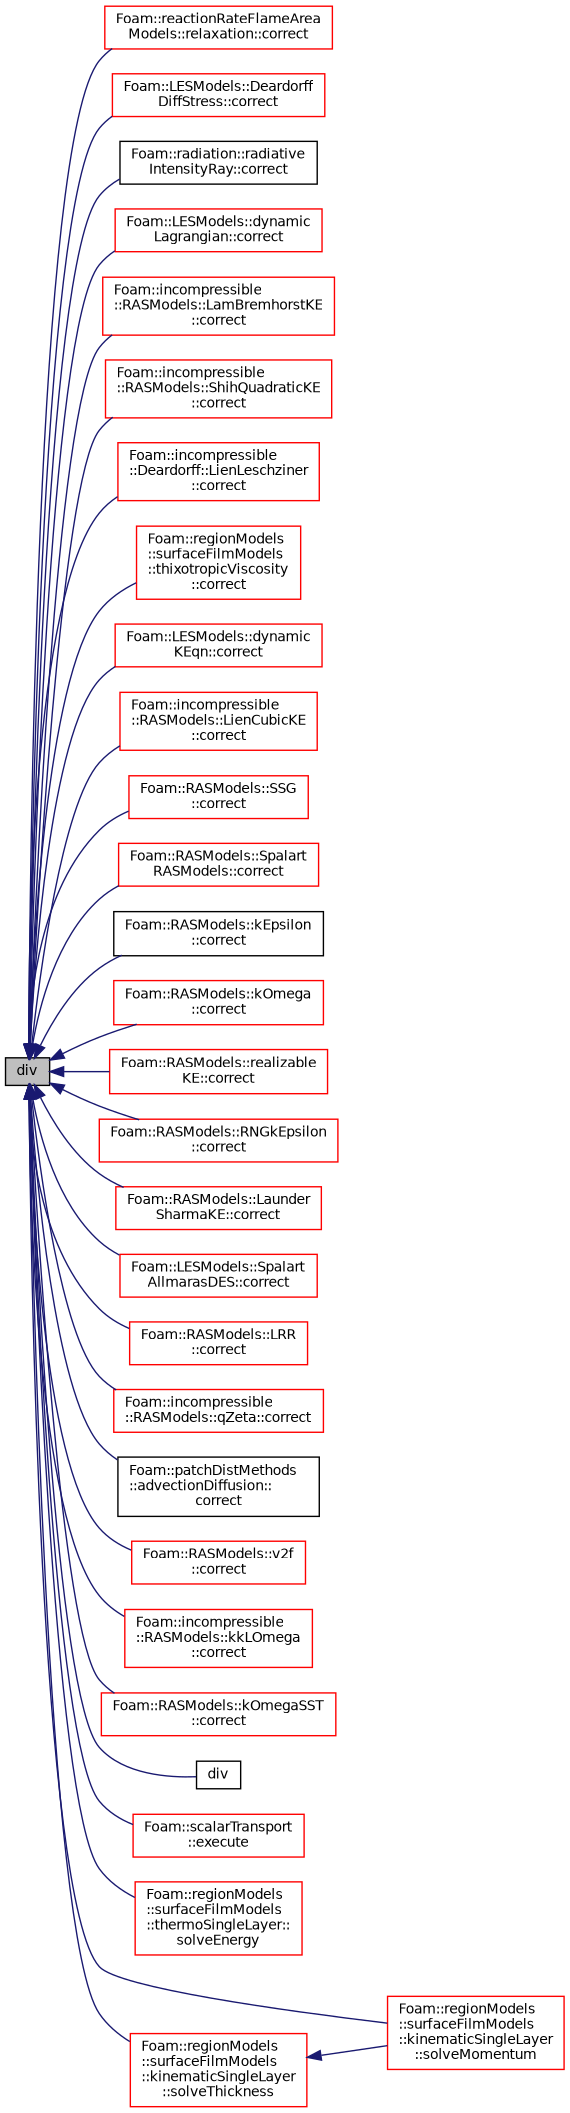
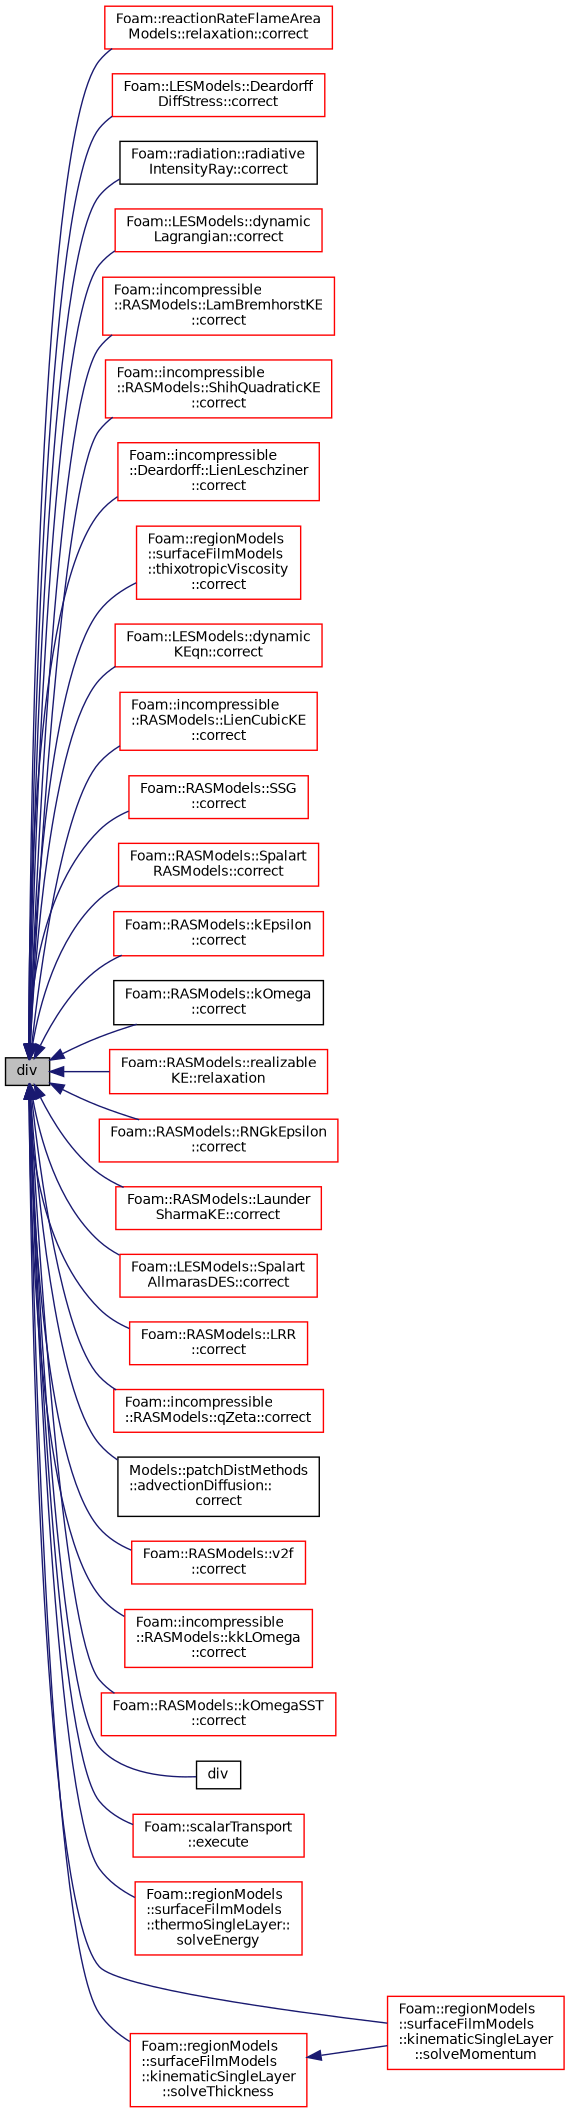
node "Foam::RASModels::kEpsilon ::correct": color black -> red
node "Foam::RASModels::kOmega ::correct": color red -> black
node "Foam::RASModels::realizable KE::correct": label "Foam::RASModels::realizable KE::correct" -> "Foam::RASModels::realizable KE::relaxation"
node "Foam::patchDistMethods ::advectionDiffusion:: correct": label "Foam::patchDistMethods ::advectionDiffusion:: correct" -> "Models::patchDistMethods ::advectionDiffusion:: correct"
